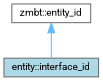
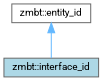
node "entity::interface_id": label "entity::interface_id" -> "zmbt::interface_id"
